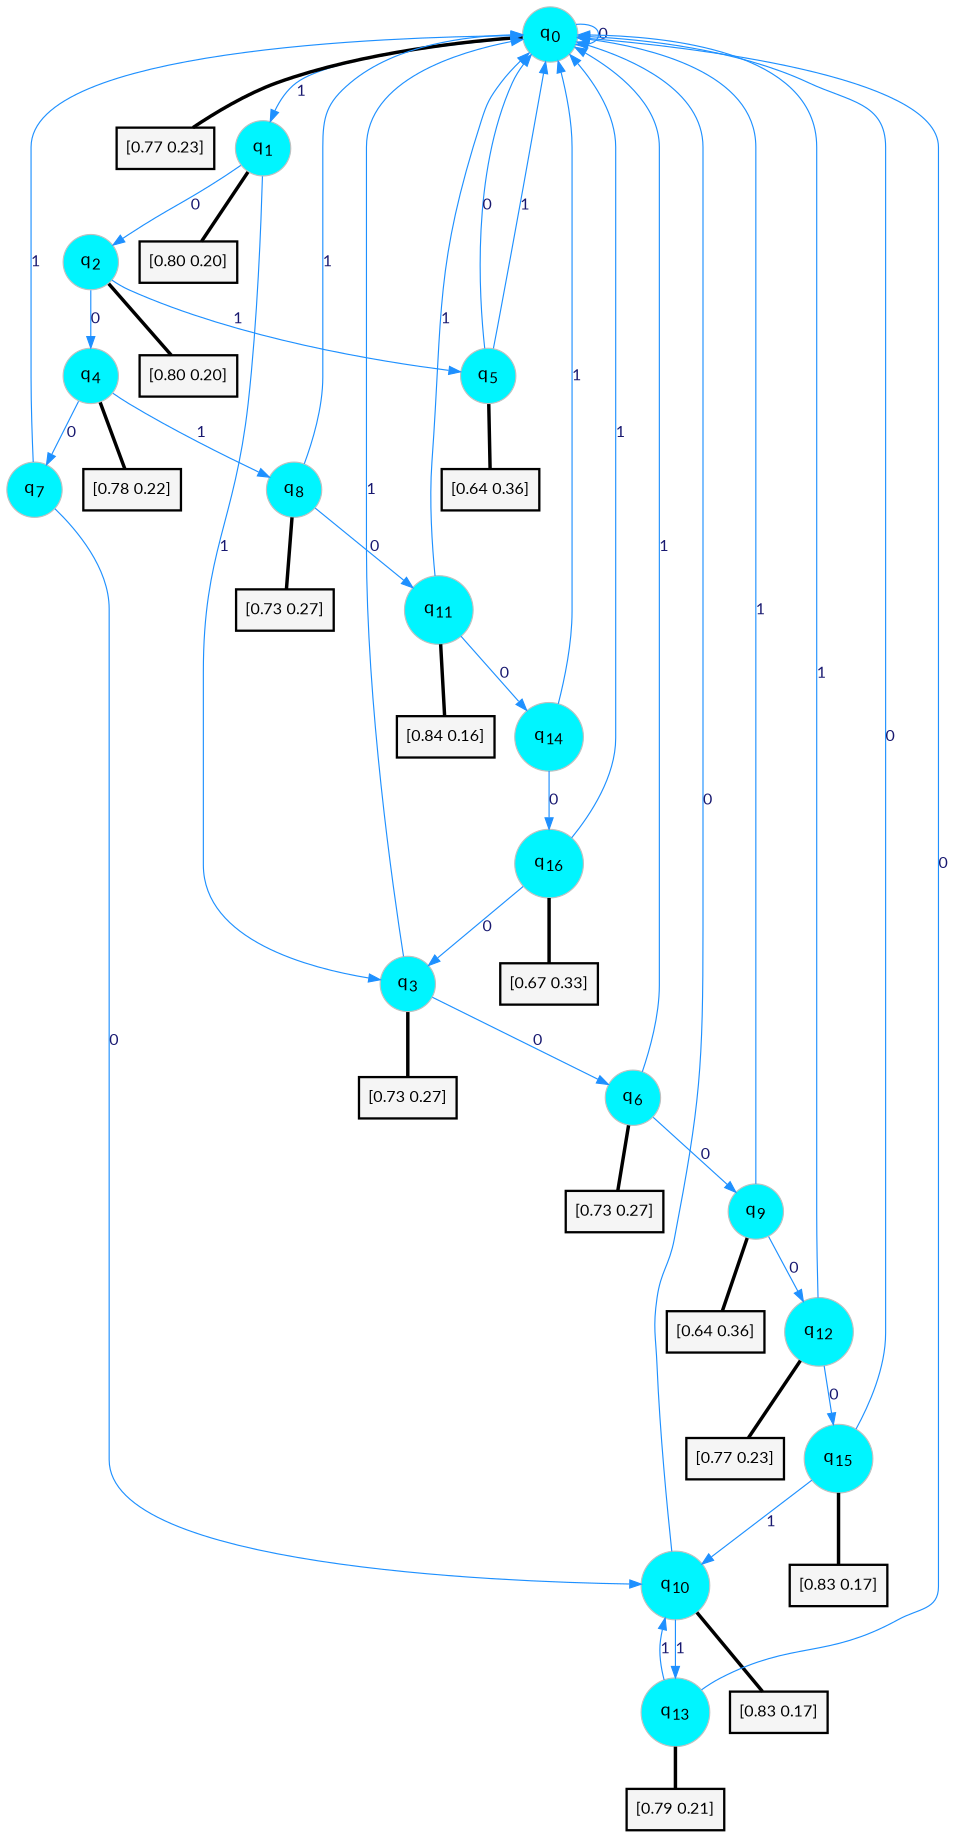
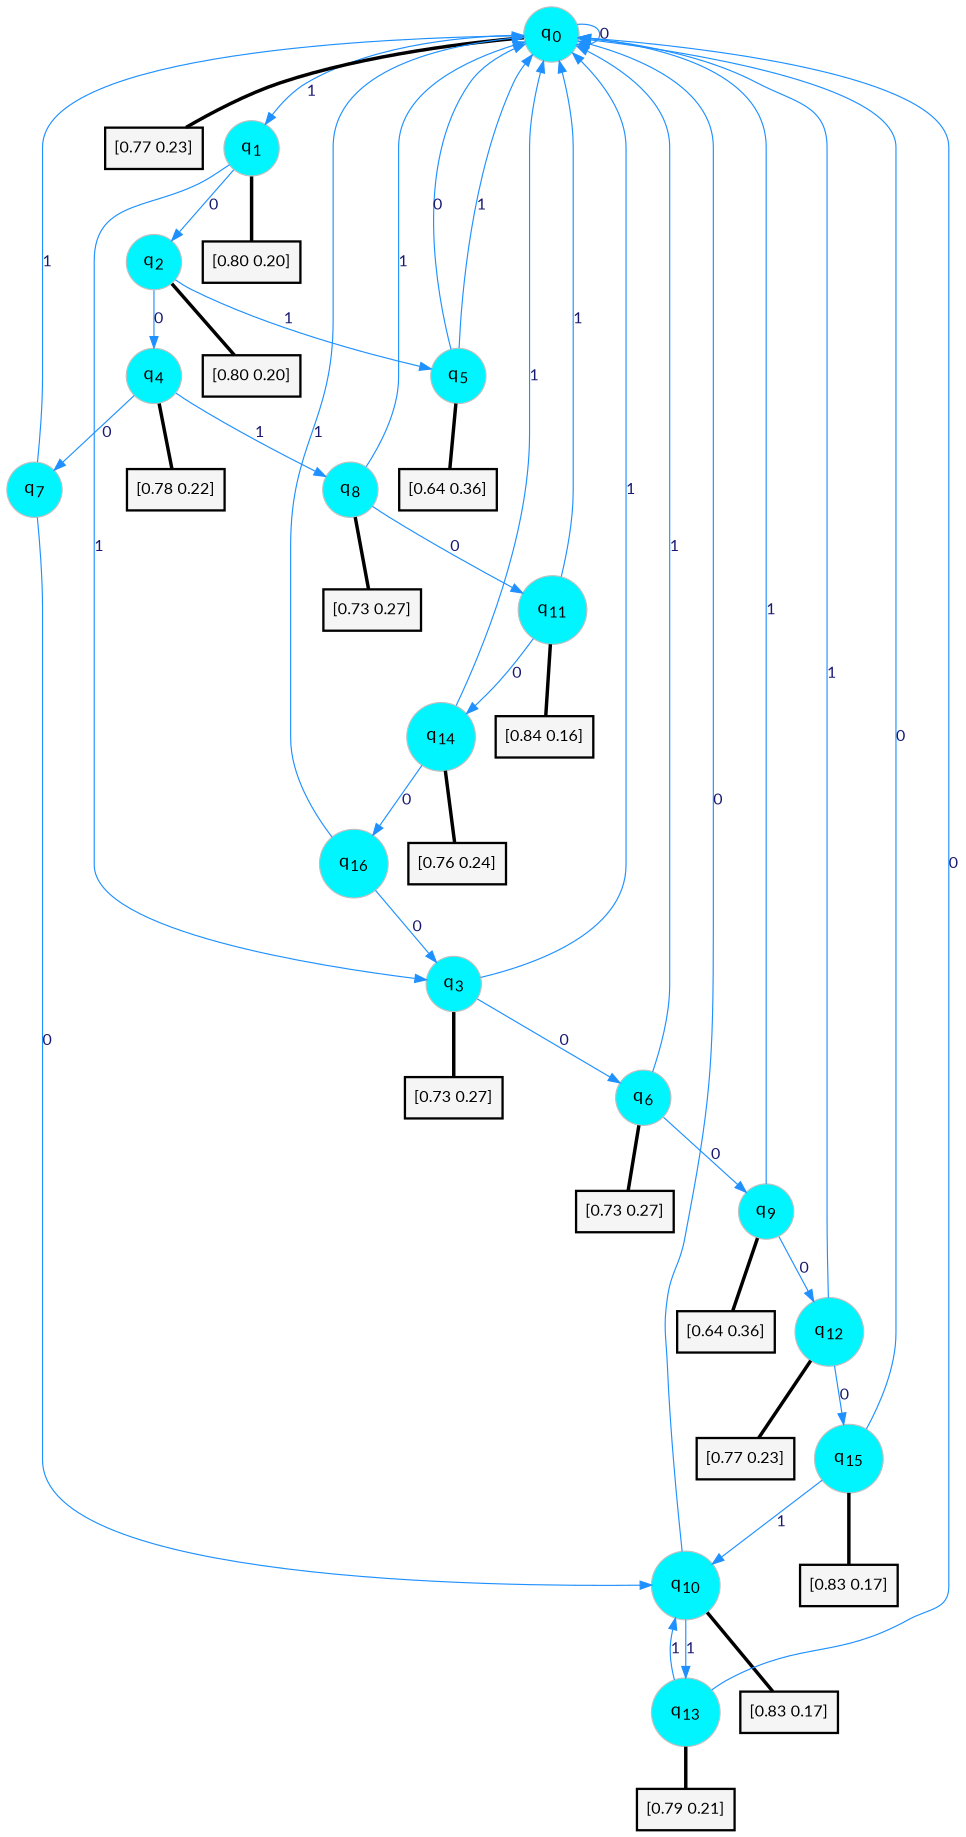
node "[0.76 0.24]": added
node "[0.67 0.33]": removed
